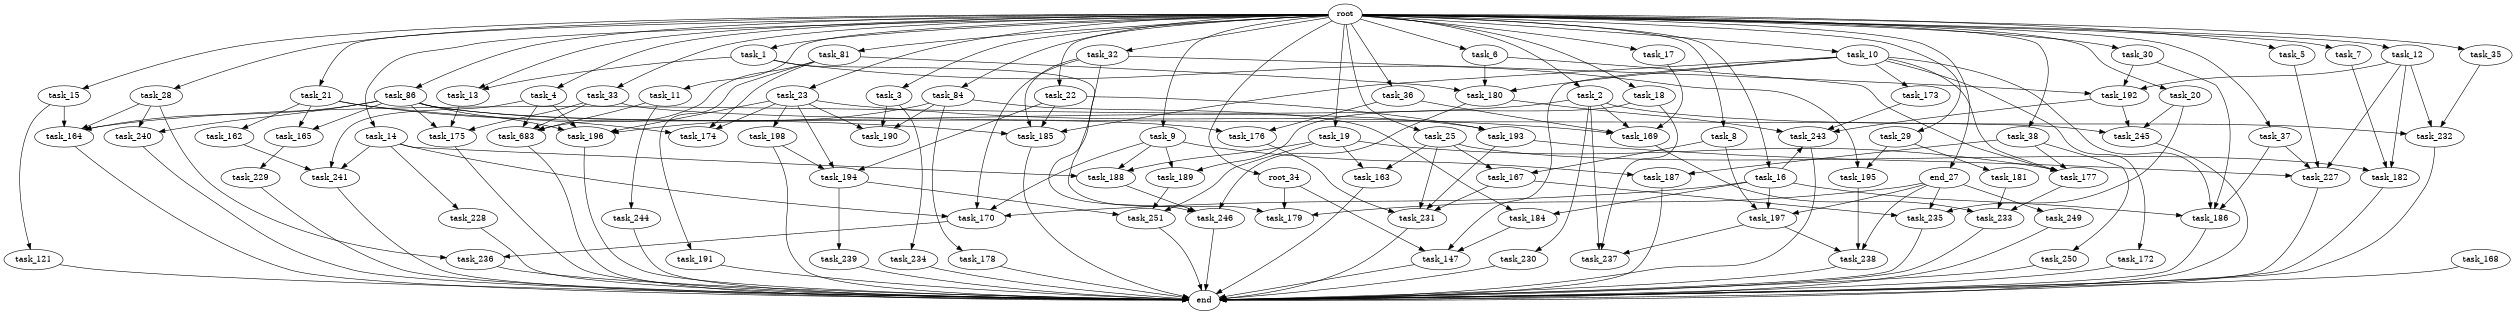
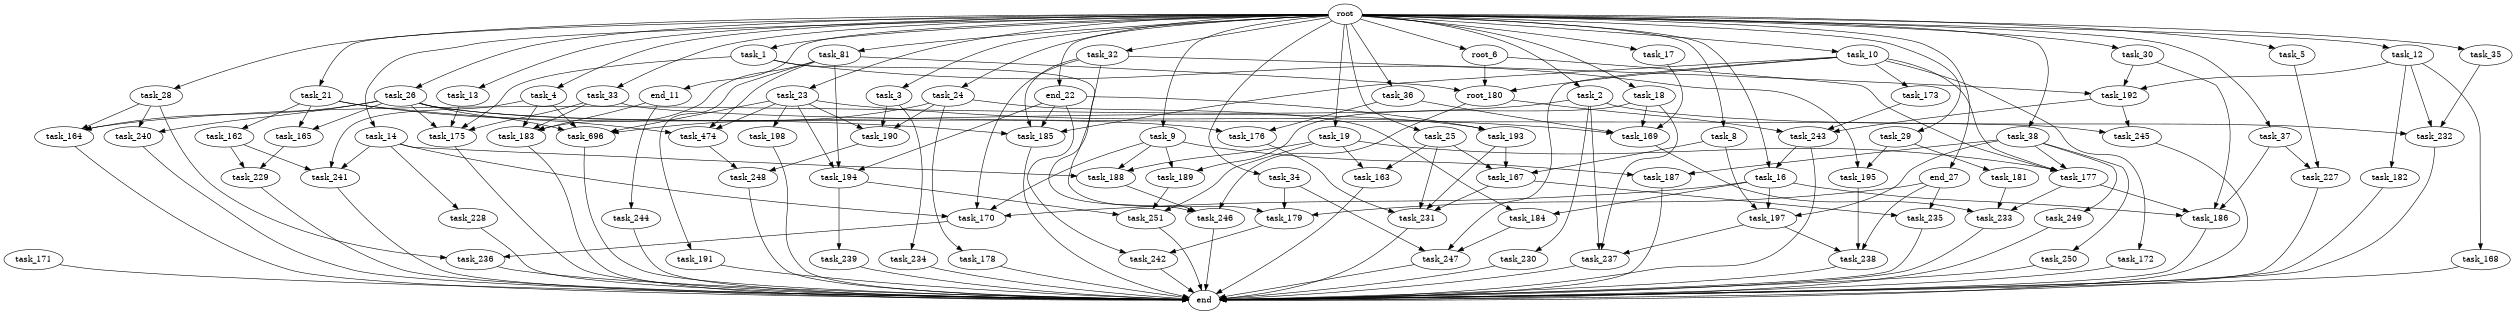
node "task_6": label "task_6" -> "root_6"
node "task_7": removed
edge "task_1" -> "task_13": now "task_1" -> "task_175"
node "task_15": removed
node "task_86": label "task_86" -> "task_26"
node "task_11": label "task_11" -> "end_11"
node "task_84": label "task_84" -> "task_24"
node "task_22": label "task_22" -> "end_22"
node "task_180": label "task_180" -> "root_180"
node "task_20": removed
edge "task_2" -> "task_169": now "task_18" -> "task_169"
edge "task_12" -> "task_227": now "task_12" -> "task_168"
edge "task_10" -> "task_186": now "task_177" -> "task_186"
node "task_683": label "task_683" -> "task_183"
node "task_196": label "task_196" -> "task_696"
node "task_174": label "task_174" -> "task_474"
edge "task_162" -> "task_229": added
edge "task_198" -> "task_194": now "task_81" -> "task_194"
edge "task_25" -> "task_182": removed
edge "task_16" -> "task_243": reversed
edge "task_193" -> "task_227": now "task_193" -> "task_167"
node "task_248": added
node "root_34": label "root_34" -> "task_34"
edge "end_27" -> "task_249": now "task_38" -> "task_249"
edge "end_27" -> "task_197": now "task_38" -> "task_197"
node "task_121": label "task_121" -> "task_171"
node "task_242": added
node "task_147": label "task_147" -> "task_247"
edge "task_237" -> "end": added
